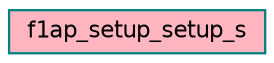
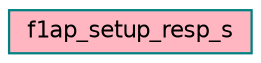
node "f1ap_setup_setup_s": label "f1ap_setup_setup_s" -> "f1ap_setup_resp_s"
